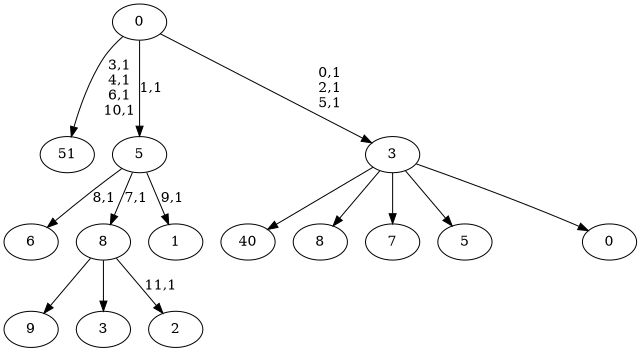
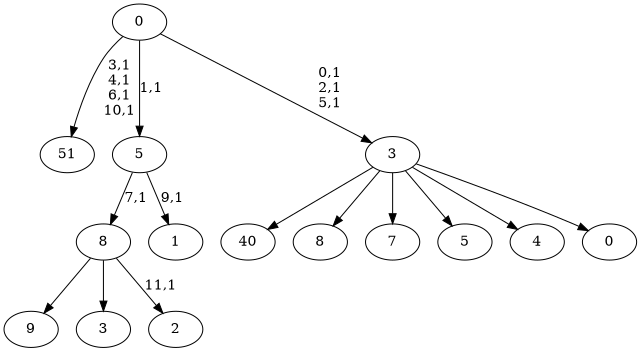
node "6": removed
node "4": added
